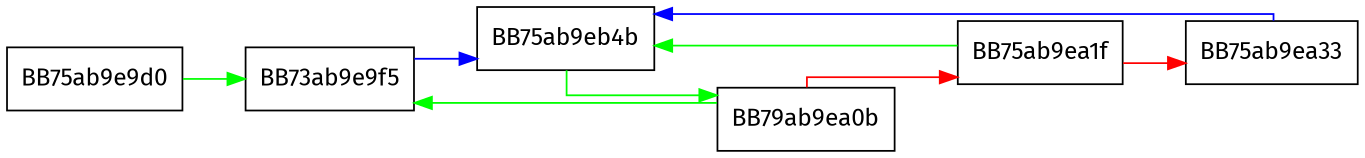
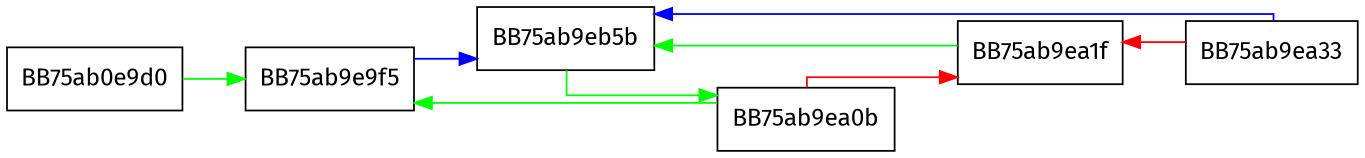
node "BB75ab9eb4b": label "BB75ab9eb4b" -> "BB75ab9eb5b"
edge "BB75ab9ea1f" -> "BB75ab9ea33": reversed
node "BB75ab9e9d0": label "BB75ab9e9d0" -> "BB75ab0e9d0"
node "BB73ab9e9f5": label "BB73ab9e9f5" -> "BB75ab9e9f5"
node "BB79ab9ea0b": label "BB79ab9ea0b" -> "BB75ab9ea0b"
